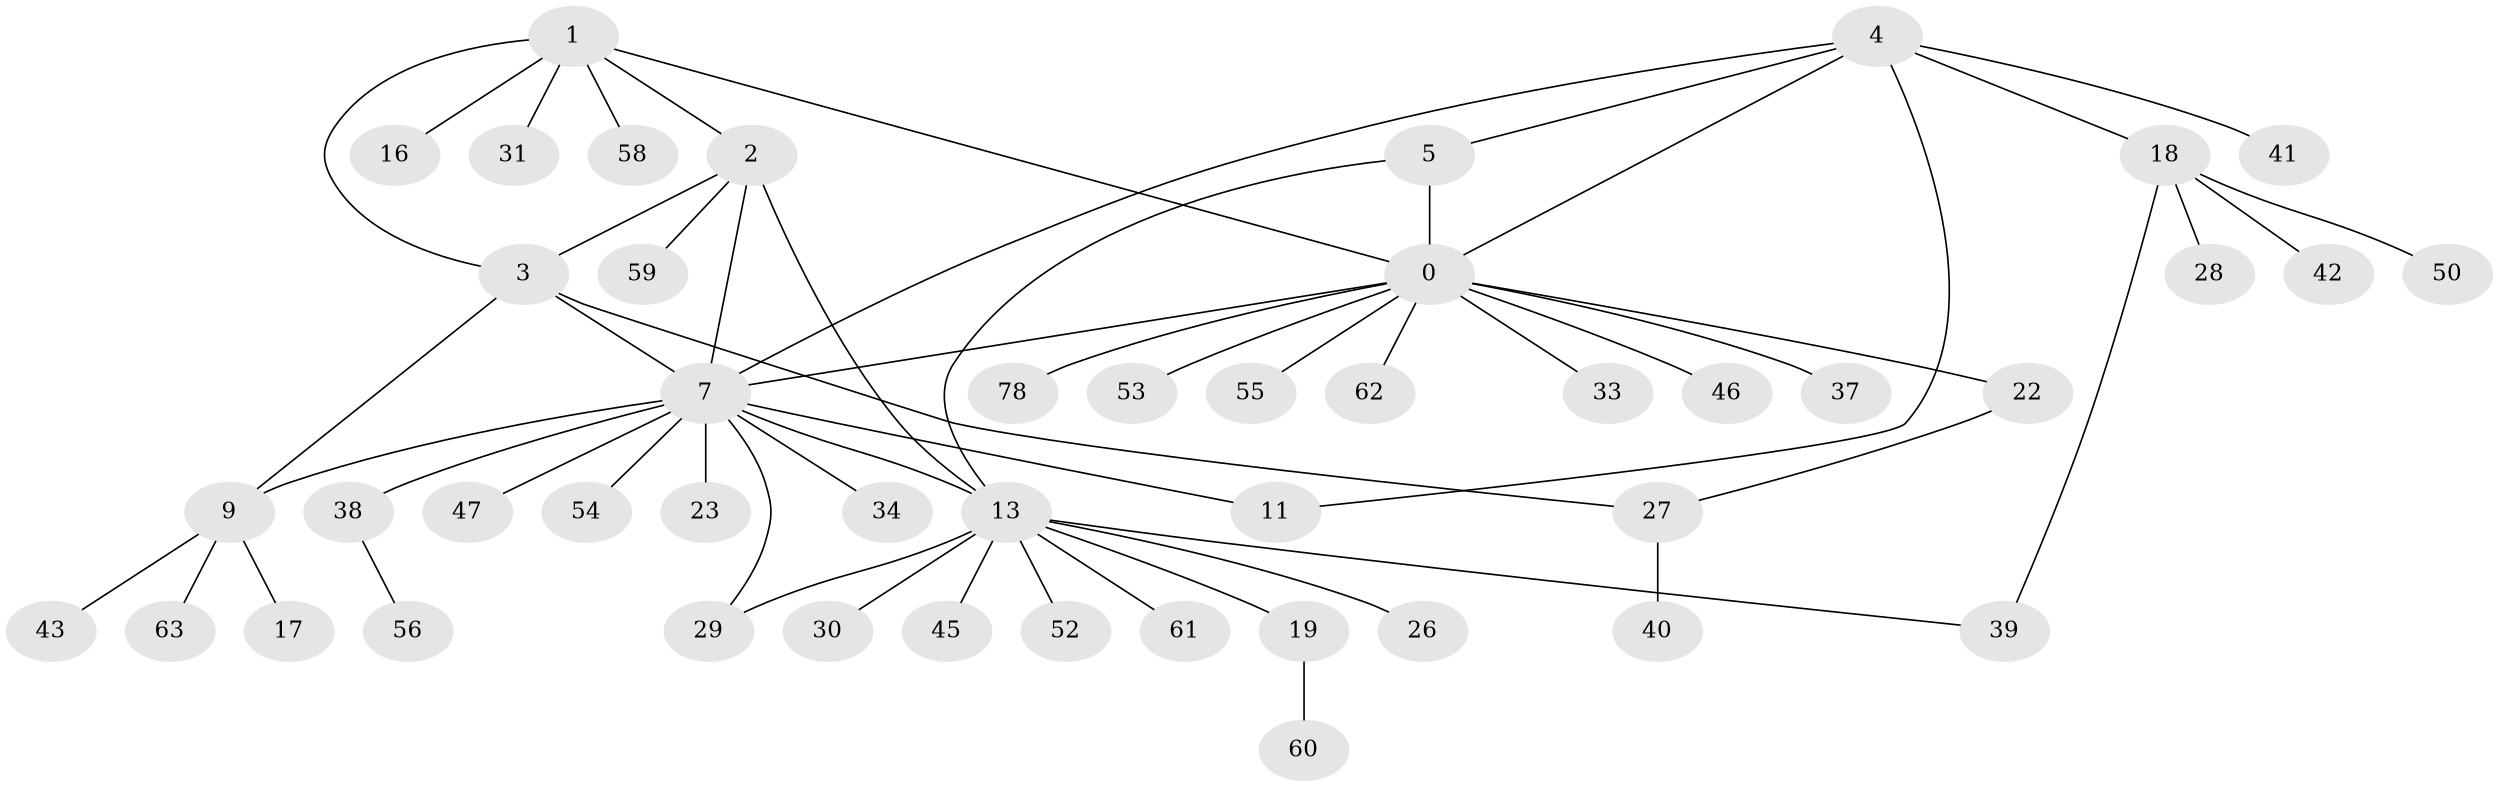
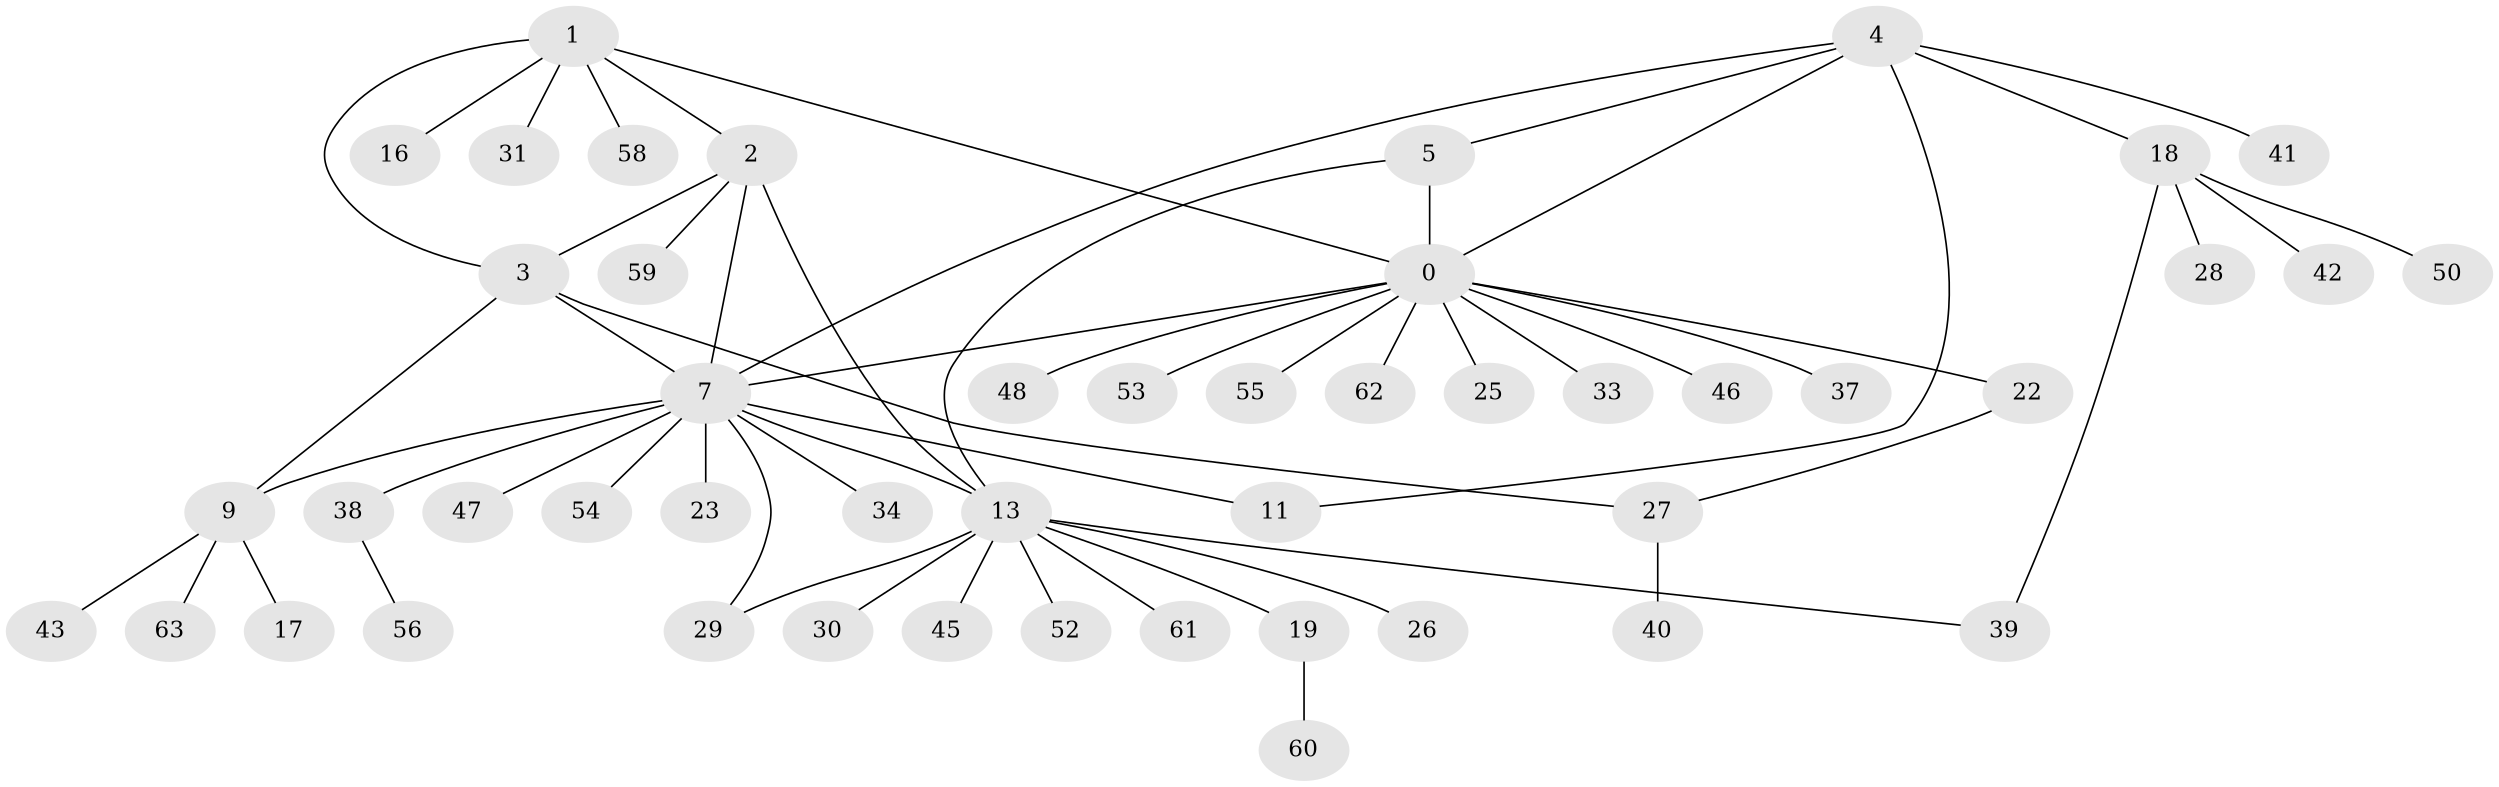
node "78": label "78" -> "48"
node "25": added
